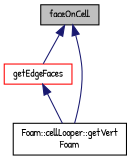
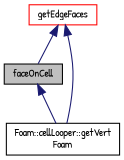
edge "getEdgeFaces" -> "faceOnCell": reversed
